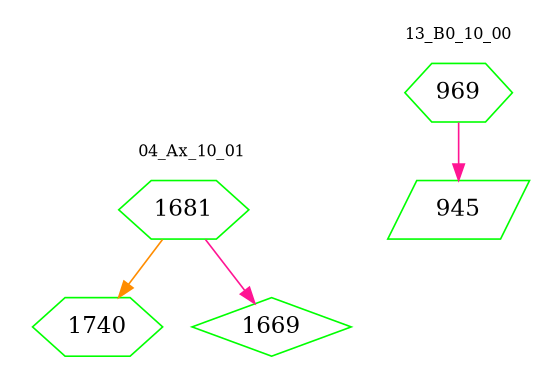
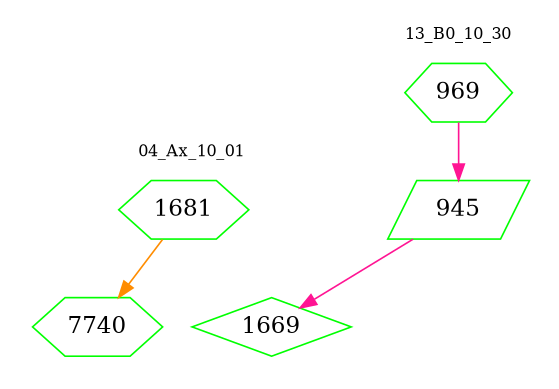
cluster "13_B0_10_00": label "13_B0_10_00" -> "13_B0_10_30"
edge "1681" -> "1669": now "945" -> "1669"
node "1740": label "1740" -> "7740"
